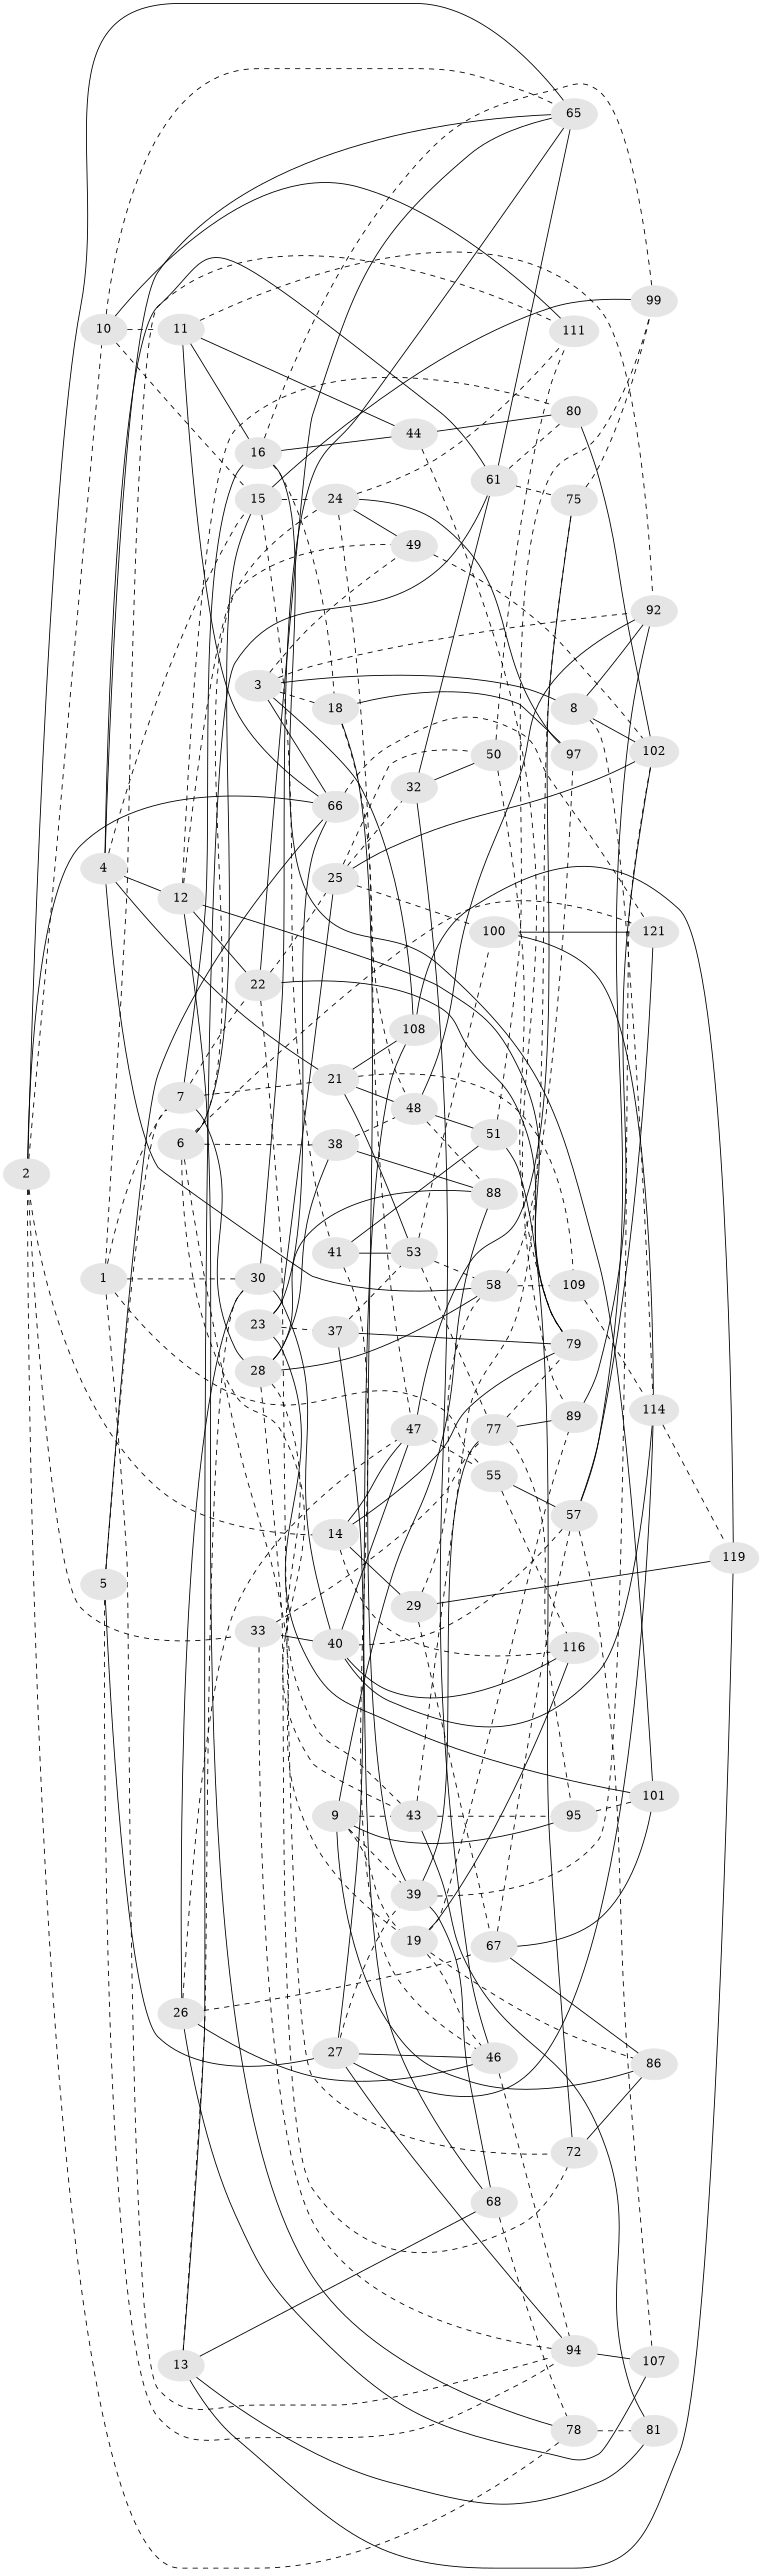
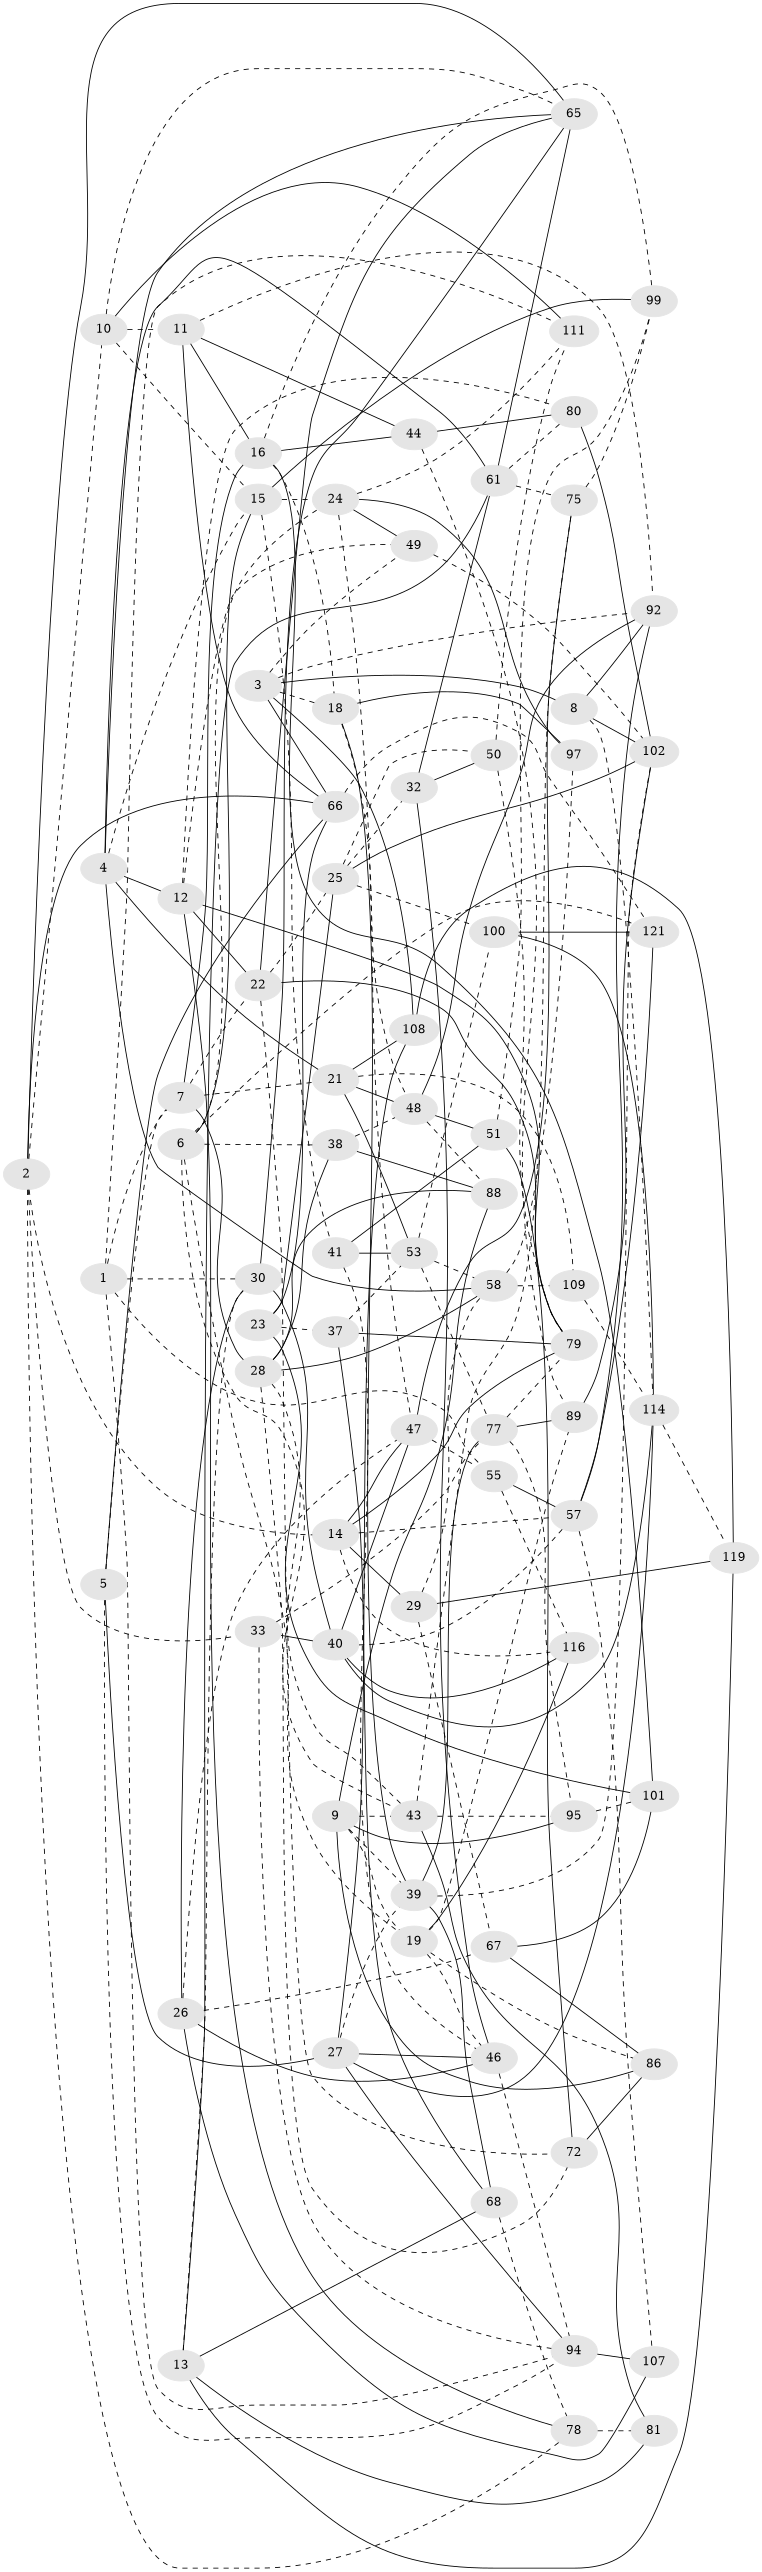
edge "57" -- "67": now "57" -- "14"
